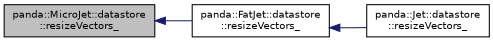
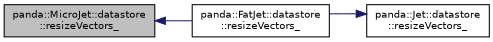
edge "panda::Jet::datastore ::resizeVectors_" -> "panda::FatJet::datastore ::resizeVectors_": reversed
